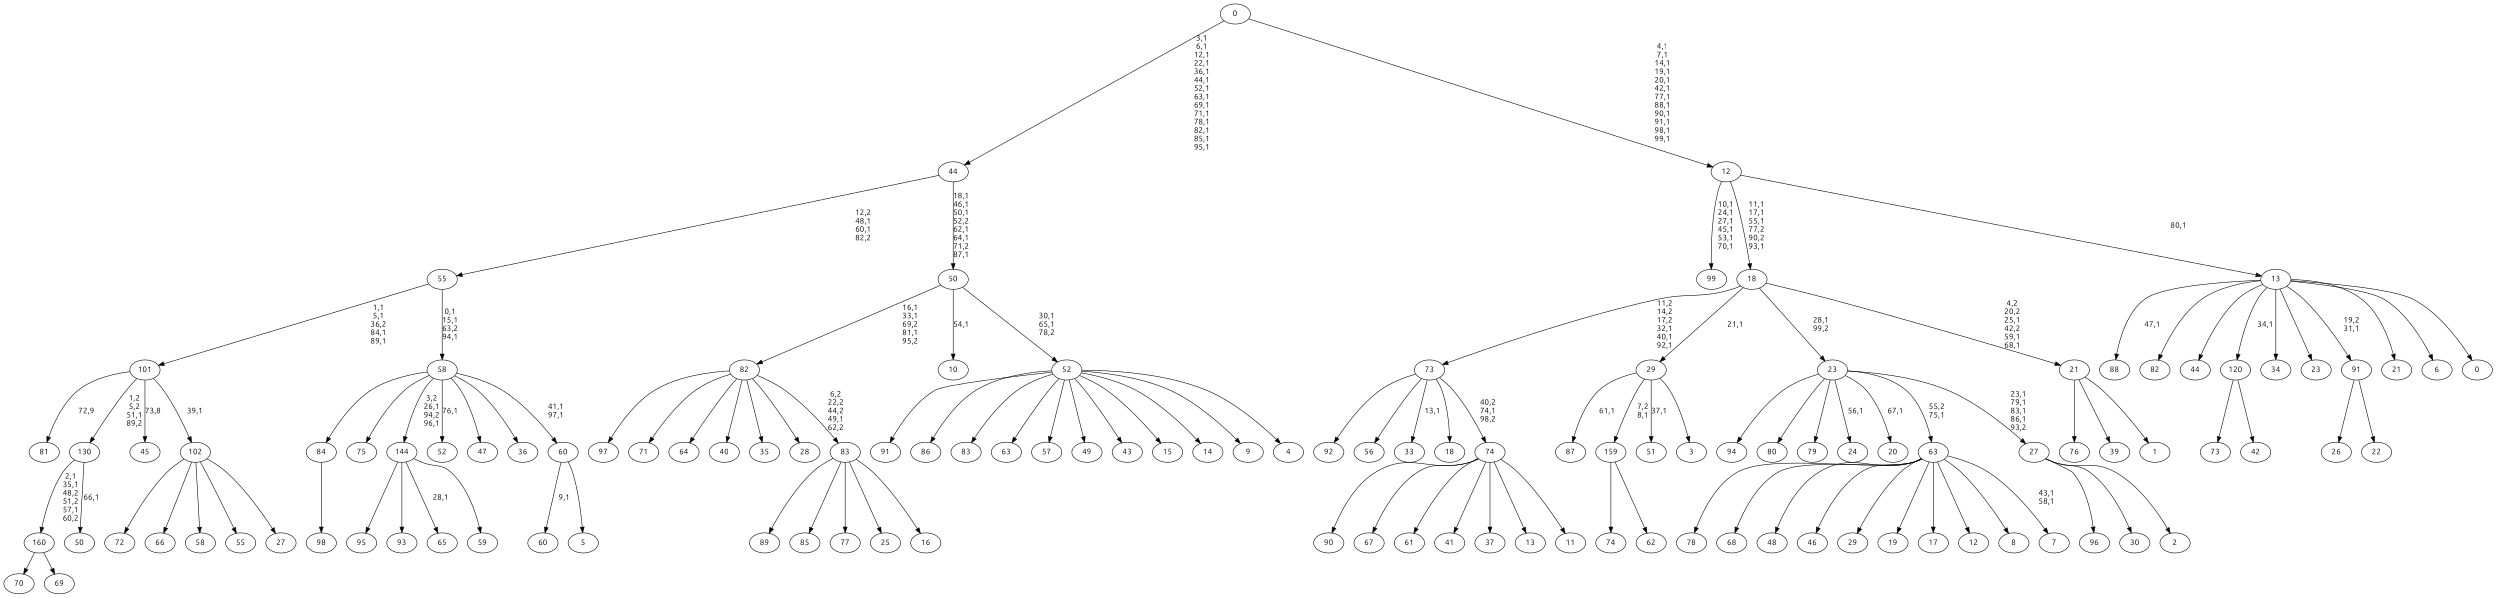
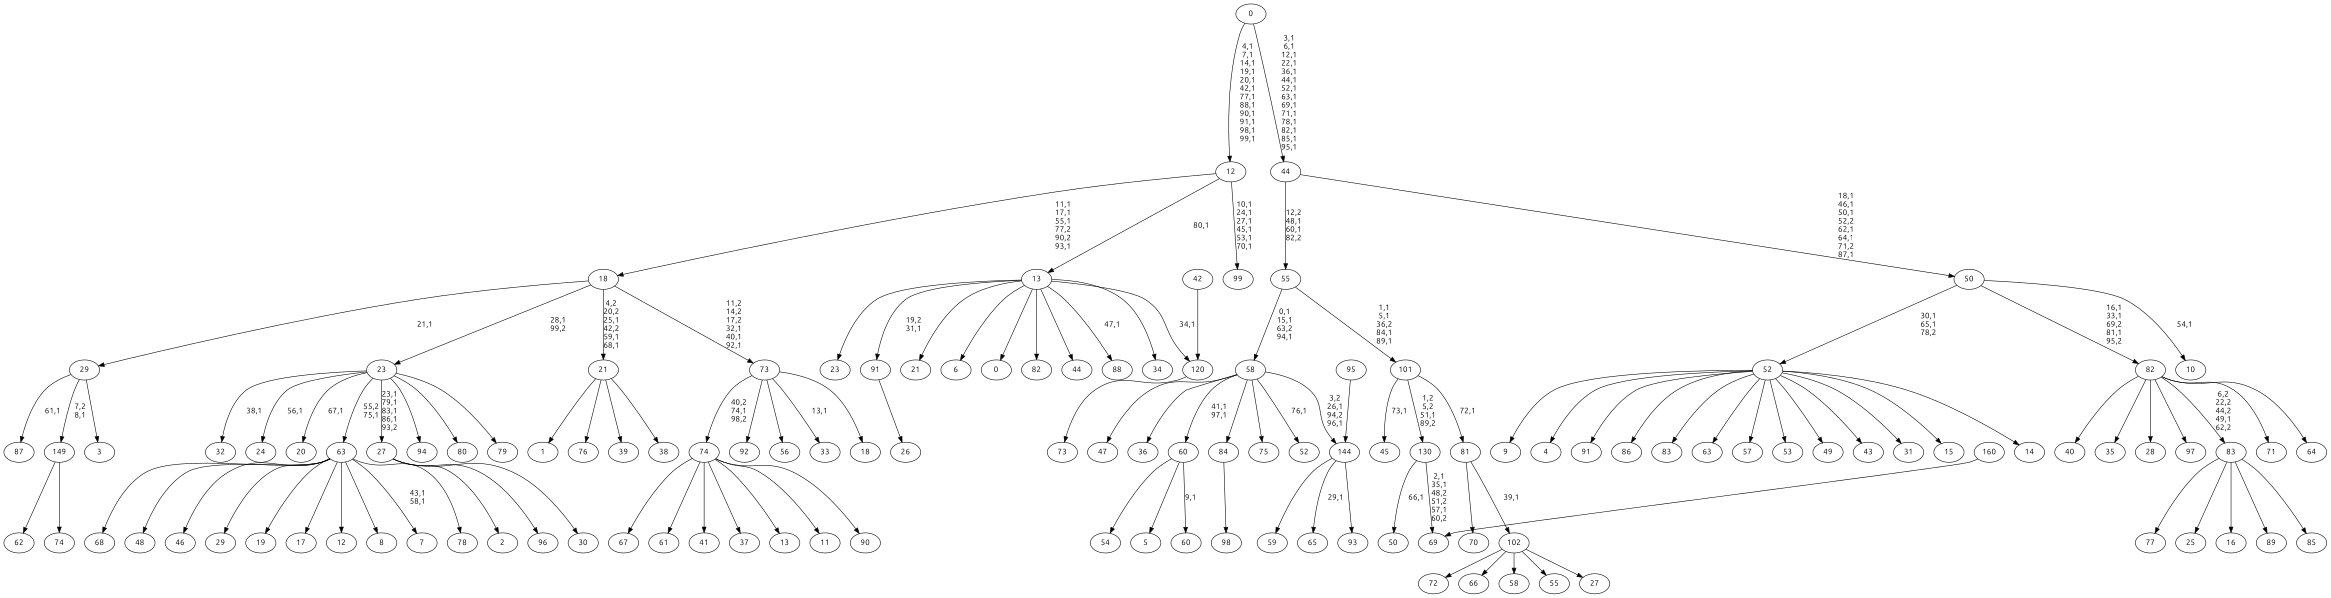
edge "101" -> "102": now "81" -> "102"
edge "120" -> "42": reversed
edge "101" -> "81": label "72,9" -> "72,1"
edge "101" -> "45": label "73,8" -> "73,1"
node "32": added
node "38": added
node "159": label "159" -> "149"
node "51": removed
node "53": added
node "31": added
node "22": removed
edge "130" -> "160": now "130" -> "69"
edge "144" -> "95": reversed
edge "144" -> "65": label "28,1" -> "29,1"
node "54": added
edge "160" -> "70": now "81" -> "70"
